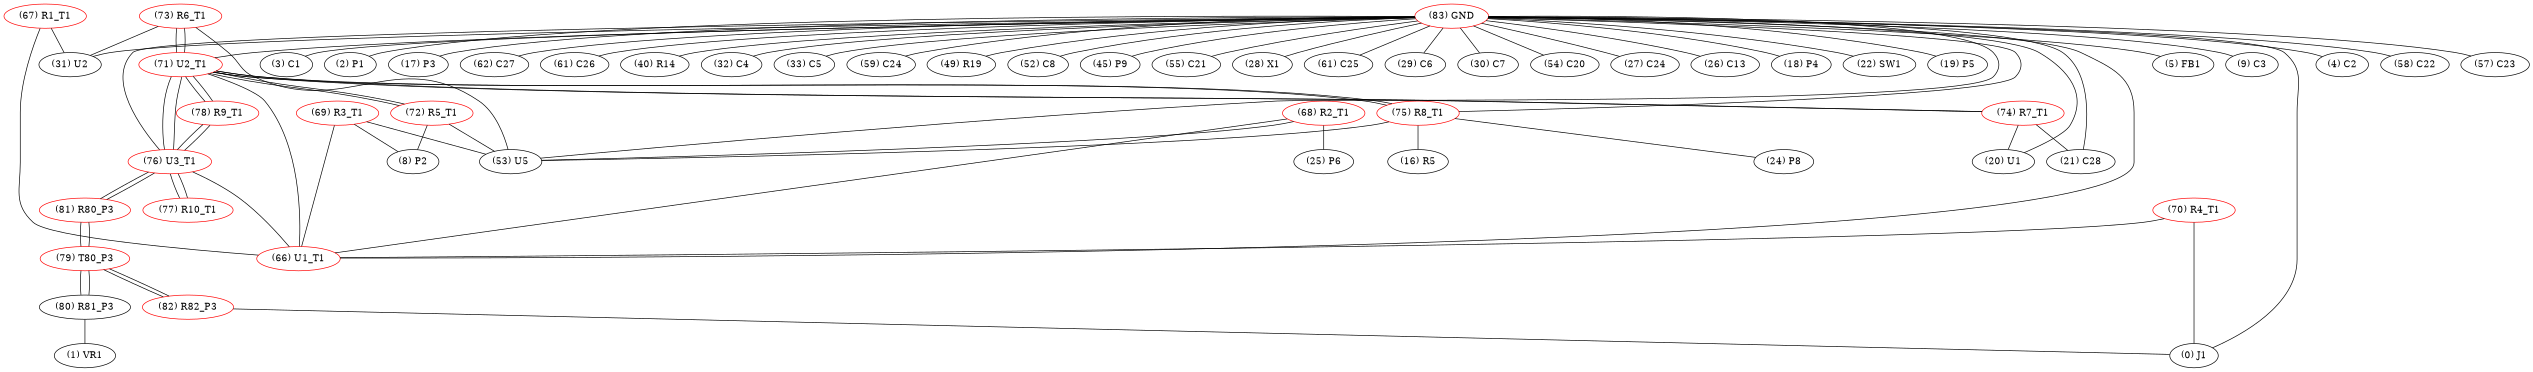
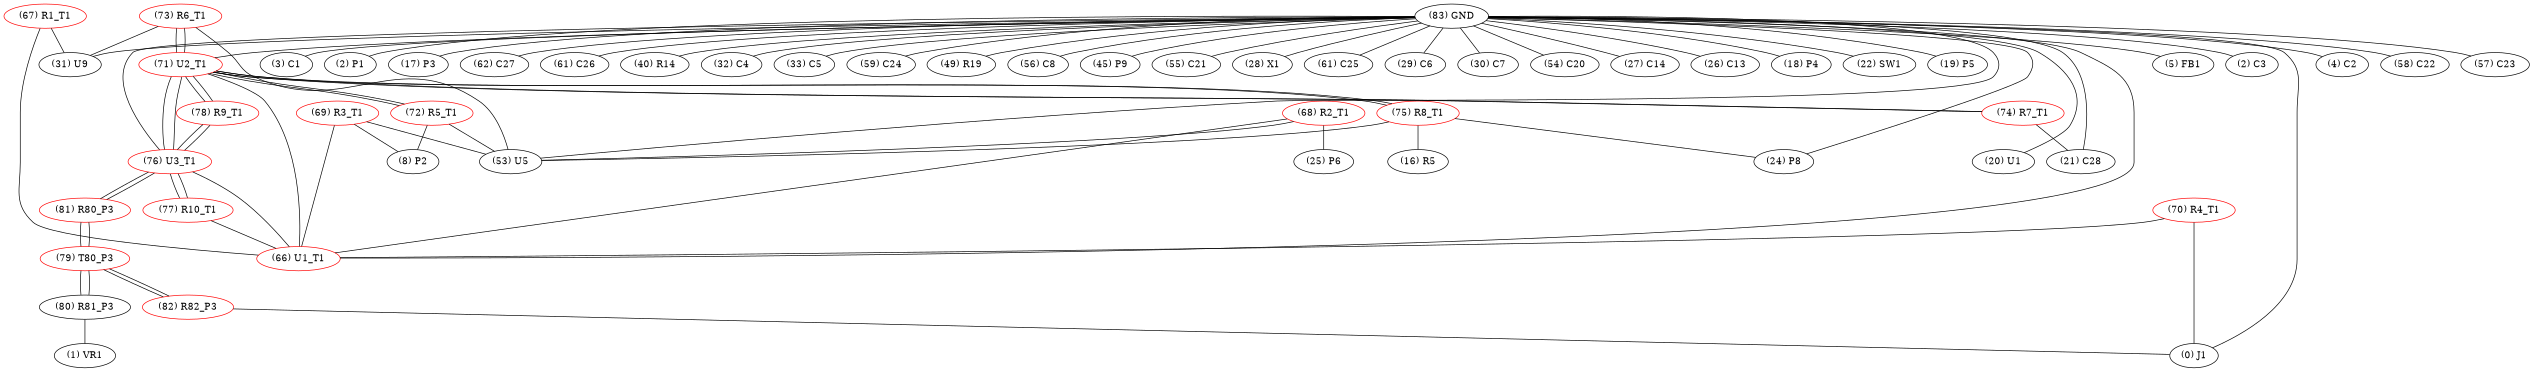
node "(83) GND": color red -> black
node "(31) U2": label "(31) U2" -> "(31) U9"
node "(52) C8": label "(52) C8" -> "(56) C8"
node "(27) C24": label "(27) C24" -> "(27) C14"
node "(9) C3": label "(9) C3" -> "(2) C3"
edge "(83) GND" -- "(75) R8_T1": now "(83) GND" -- "(24) P8"
edge "(74) R7_T1" -- "(20) U1": removed
edge "(77) R10_T1" -- "(66) U1_T1": added
